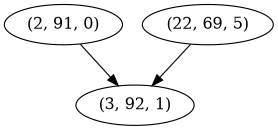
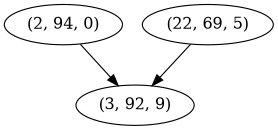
node "(2, 91, 0)": label "(2, 91, 0)" -> "(2, 94, 0)"
node "(3, 92, 1)": label "(3, 92, 1)" -> "(3, 92, 9)"
